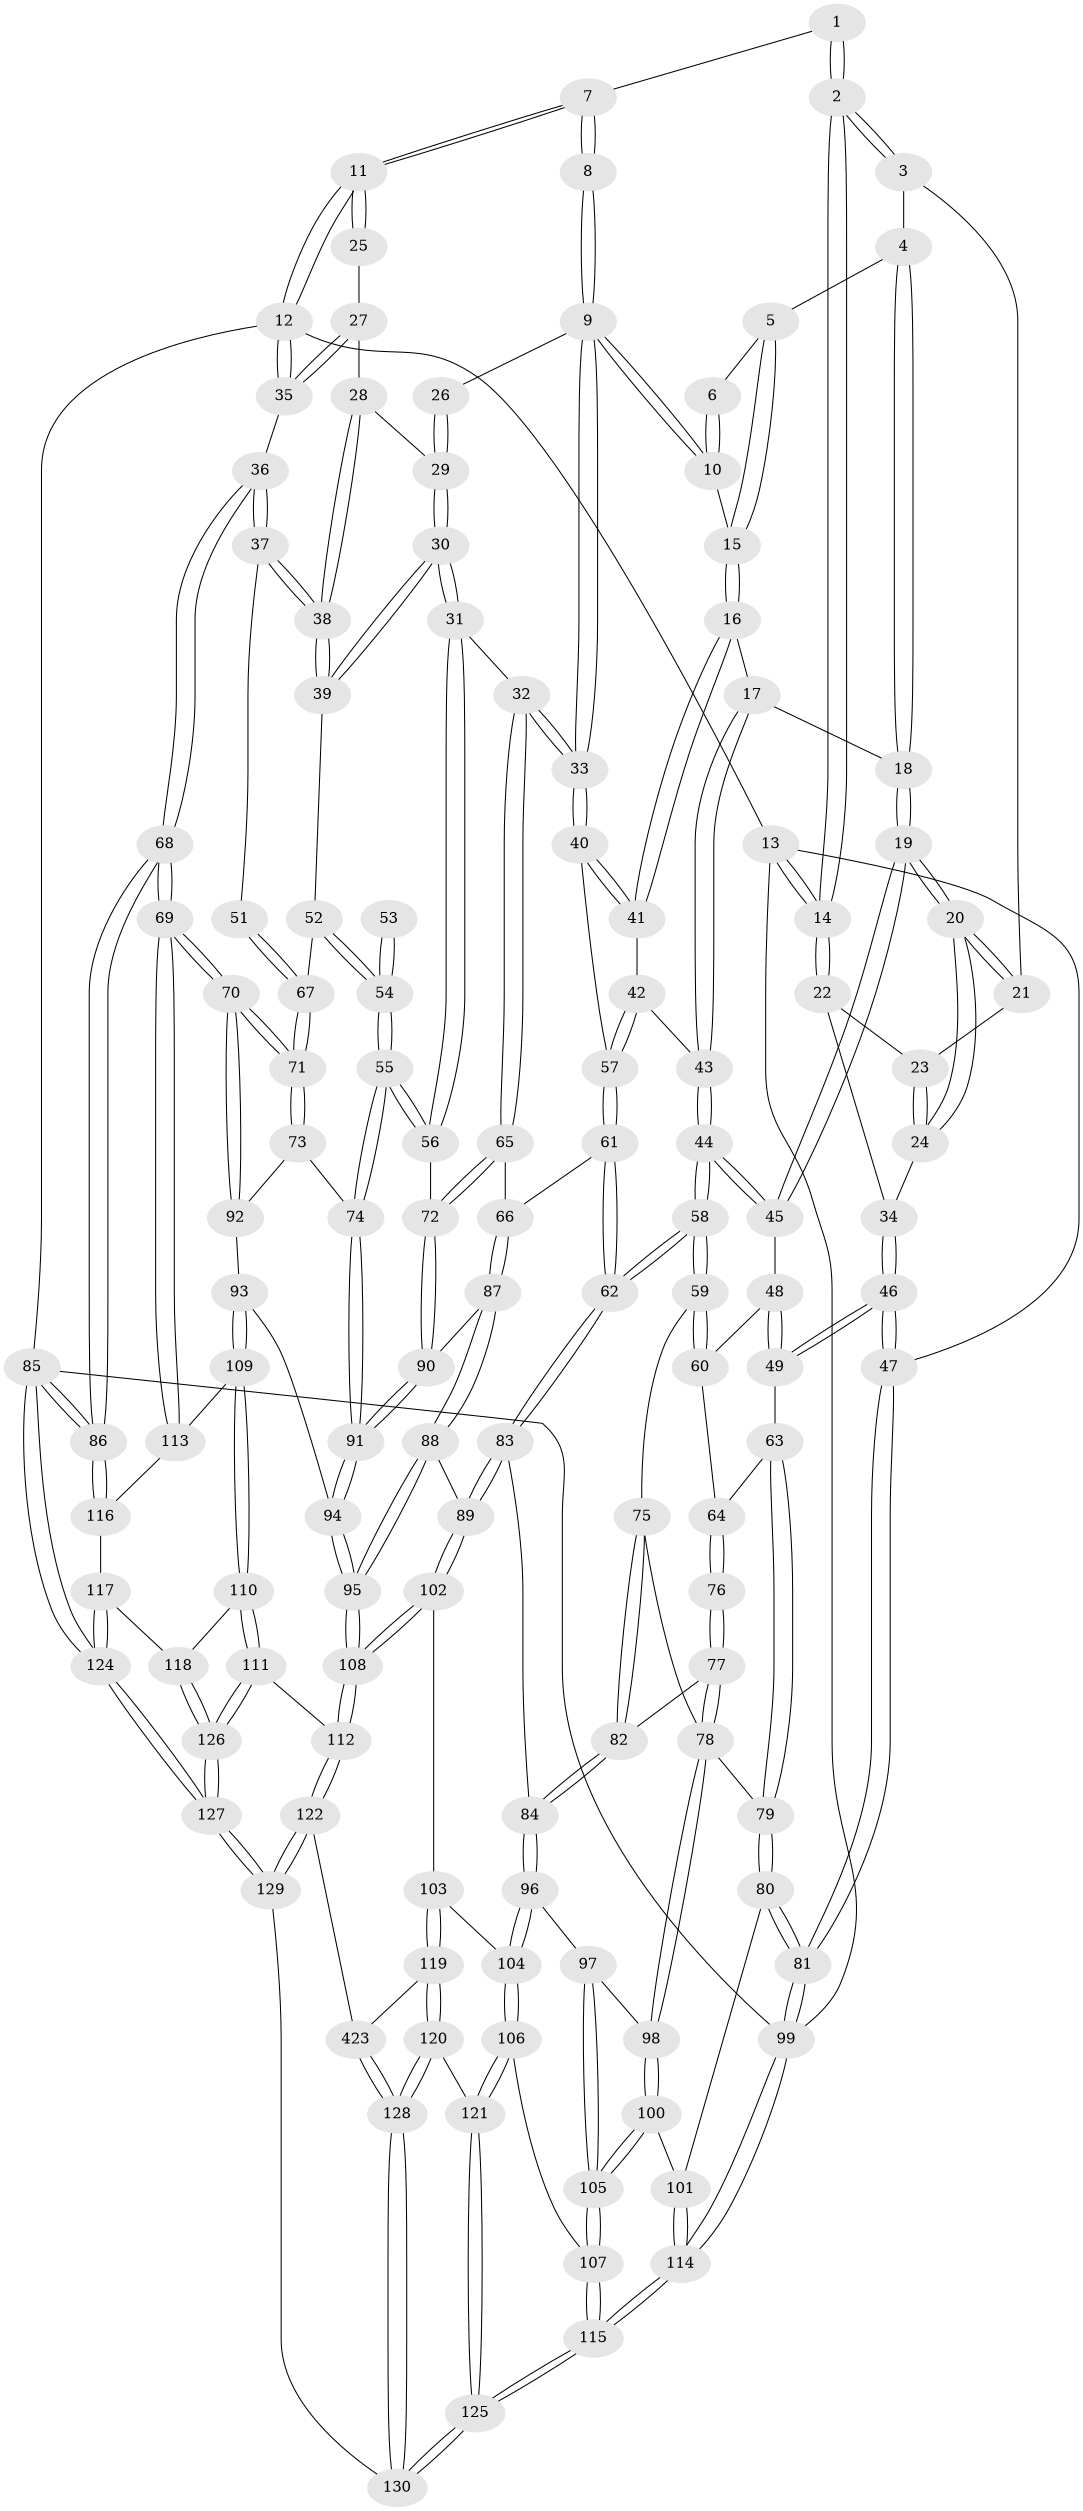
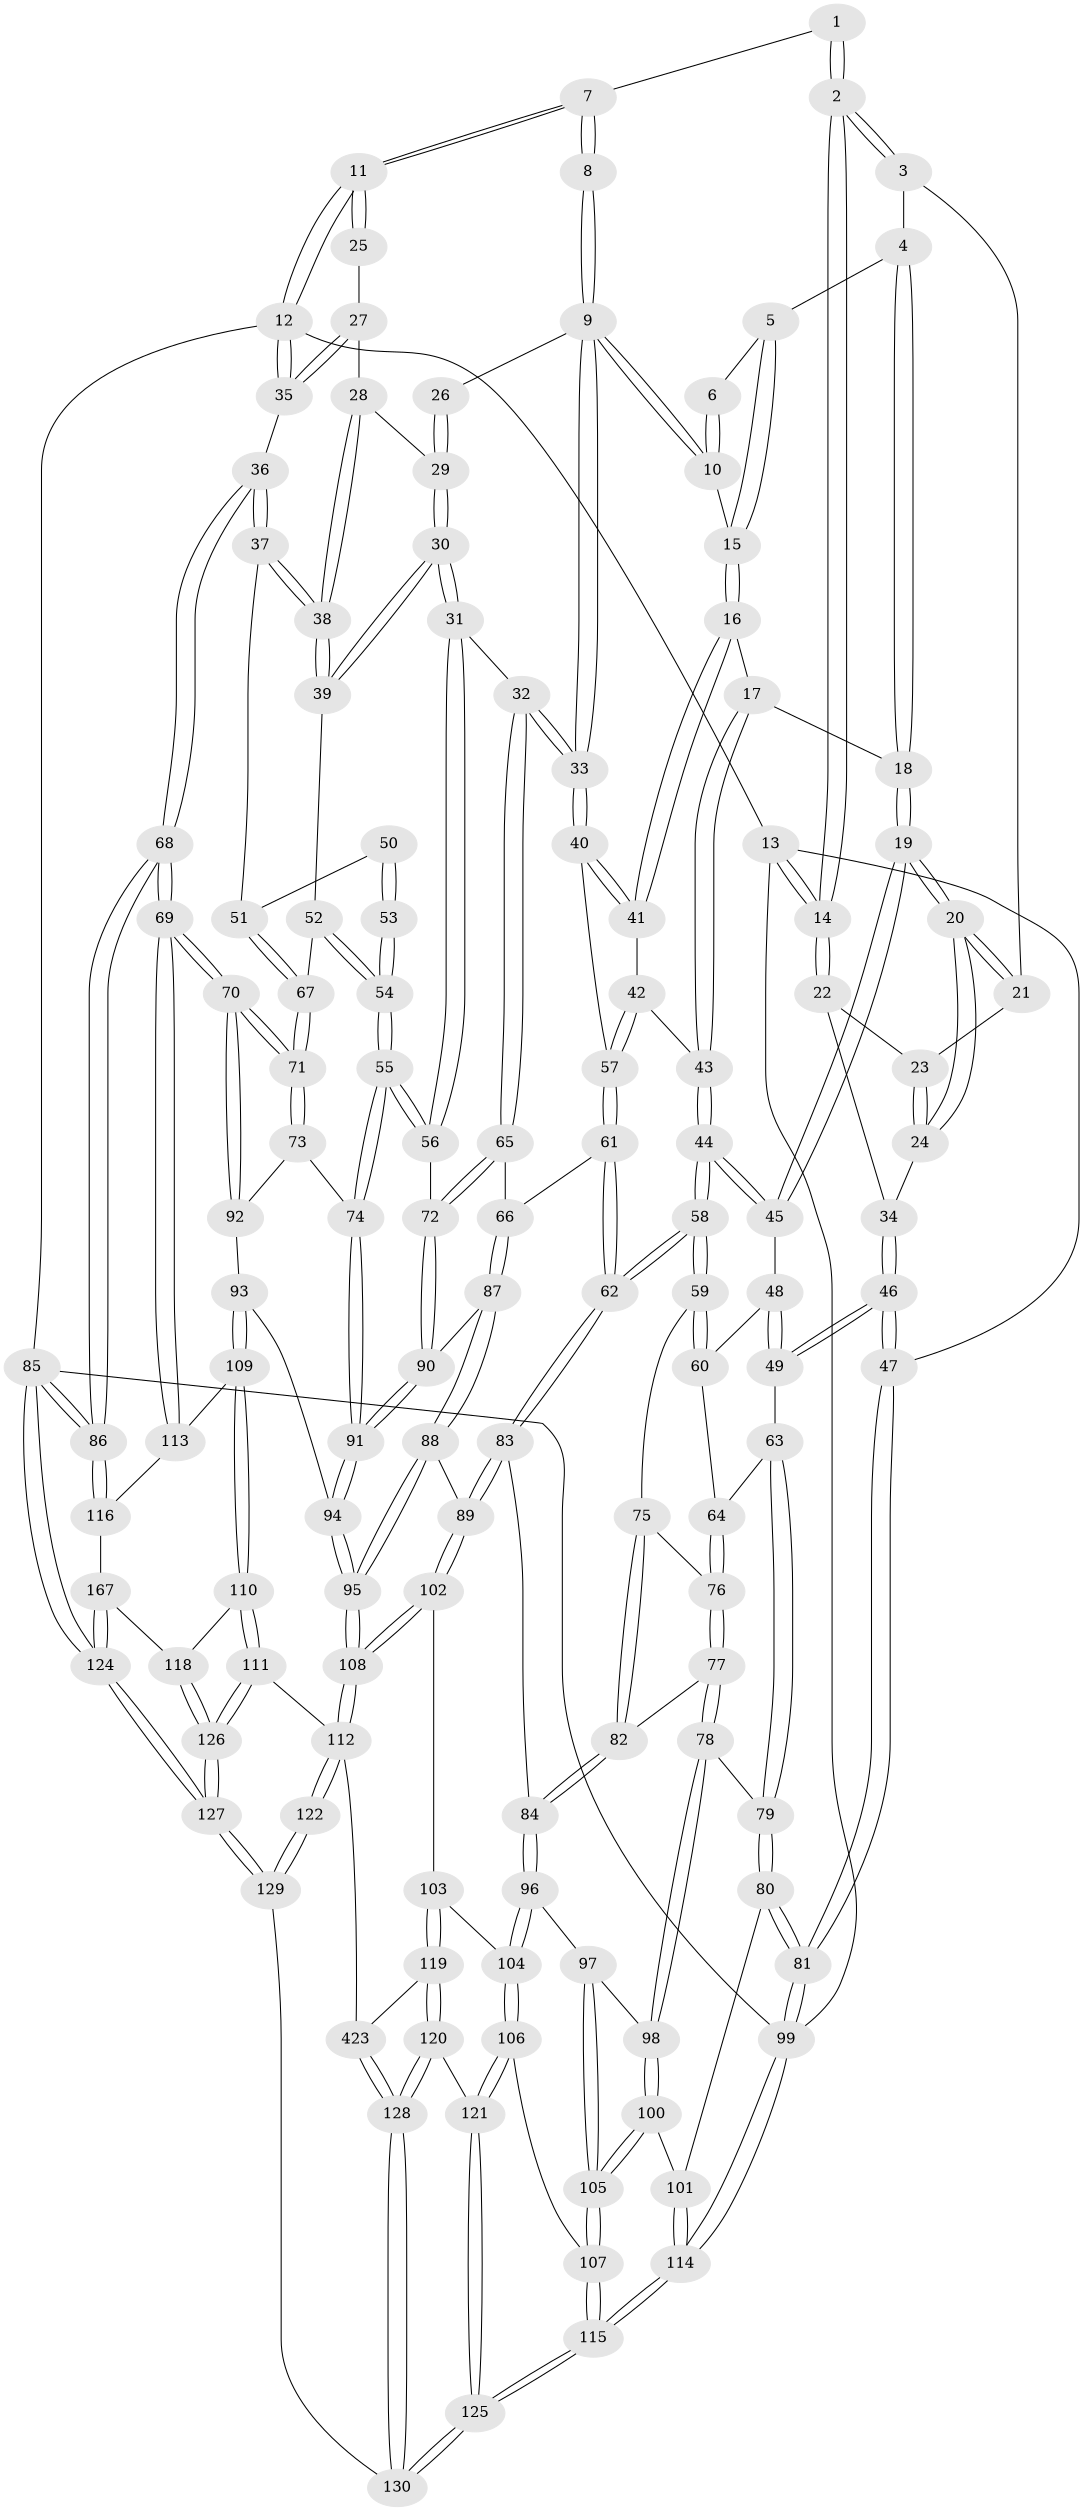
node "50": added
node "117": label "117" -> "167"
edge "75" -- "78": now "75" -- "76"
edge "122" -- "423": now "112" -- "423"
